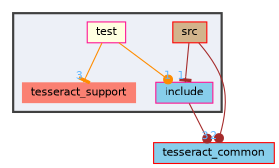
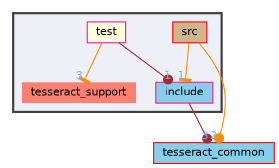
edge "test" -> "include": color darkorange -> brown
edge "src" -> "include": color brown -> darkorange
edge "src" -> "tesseract_common": color brown -> darkorange
